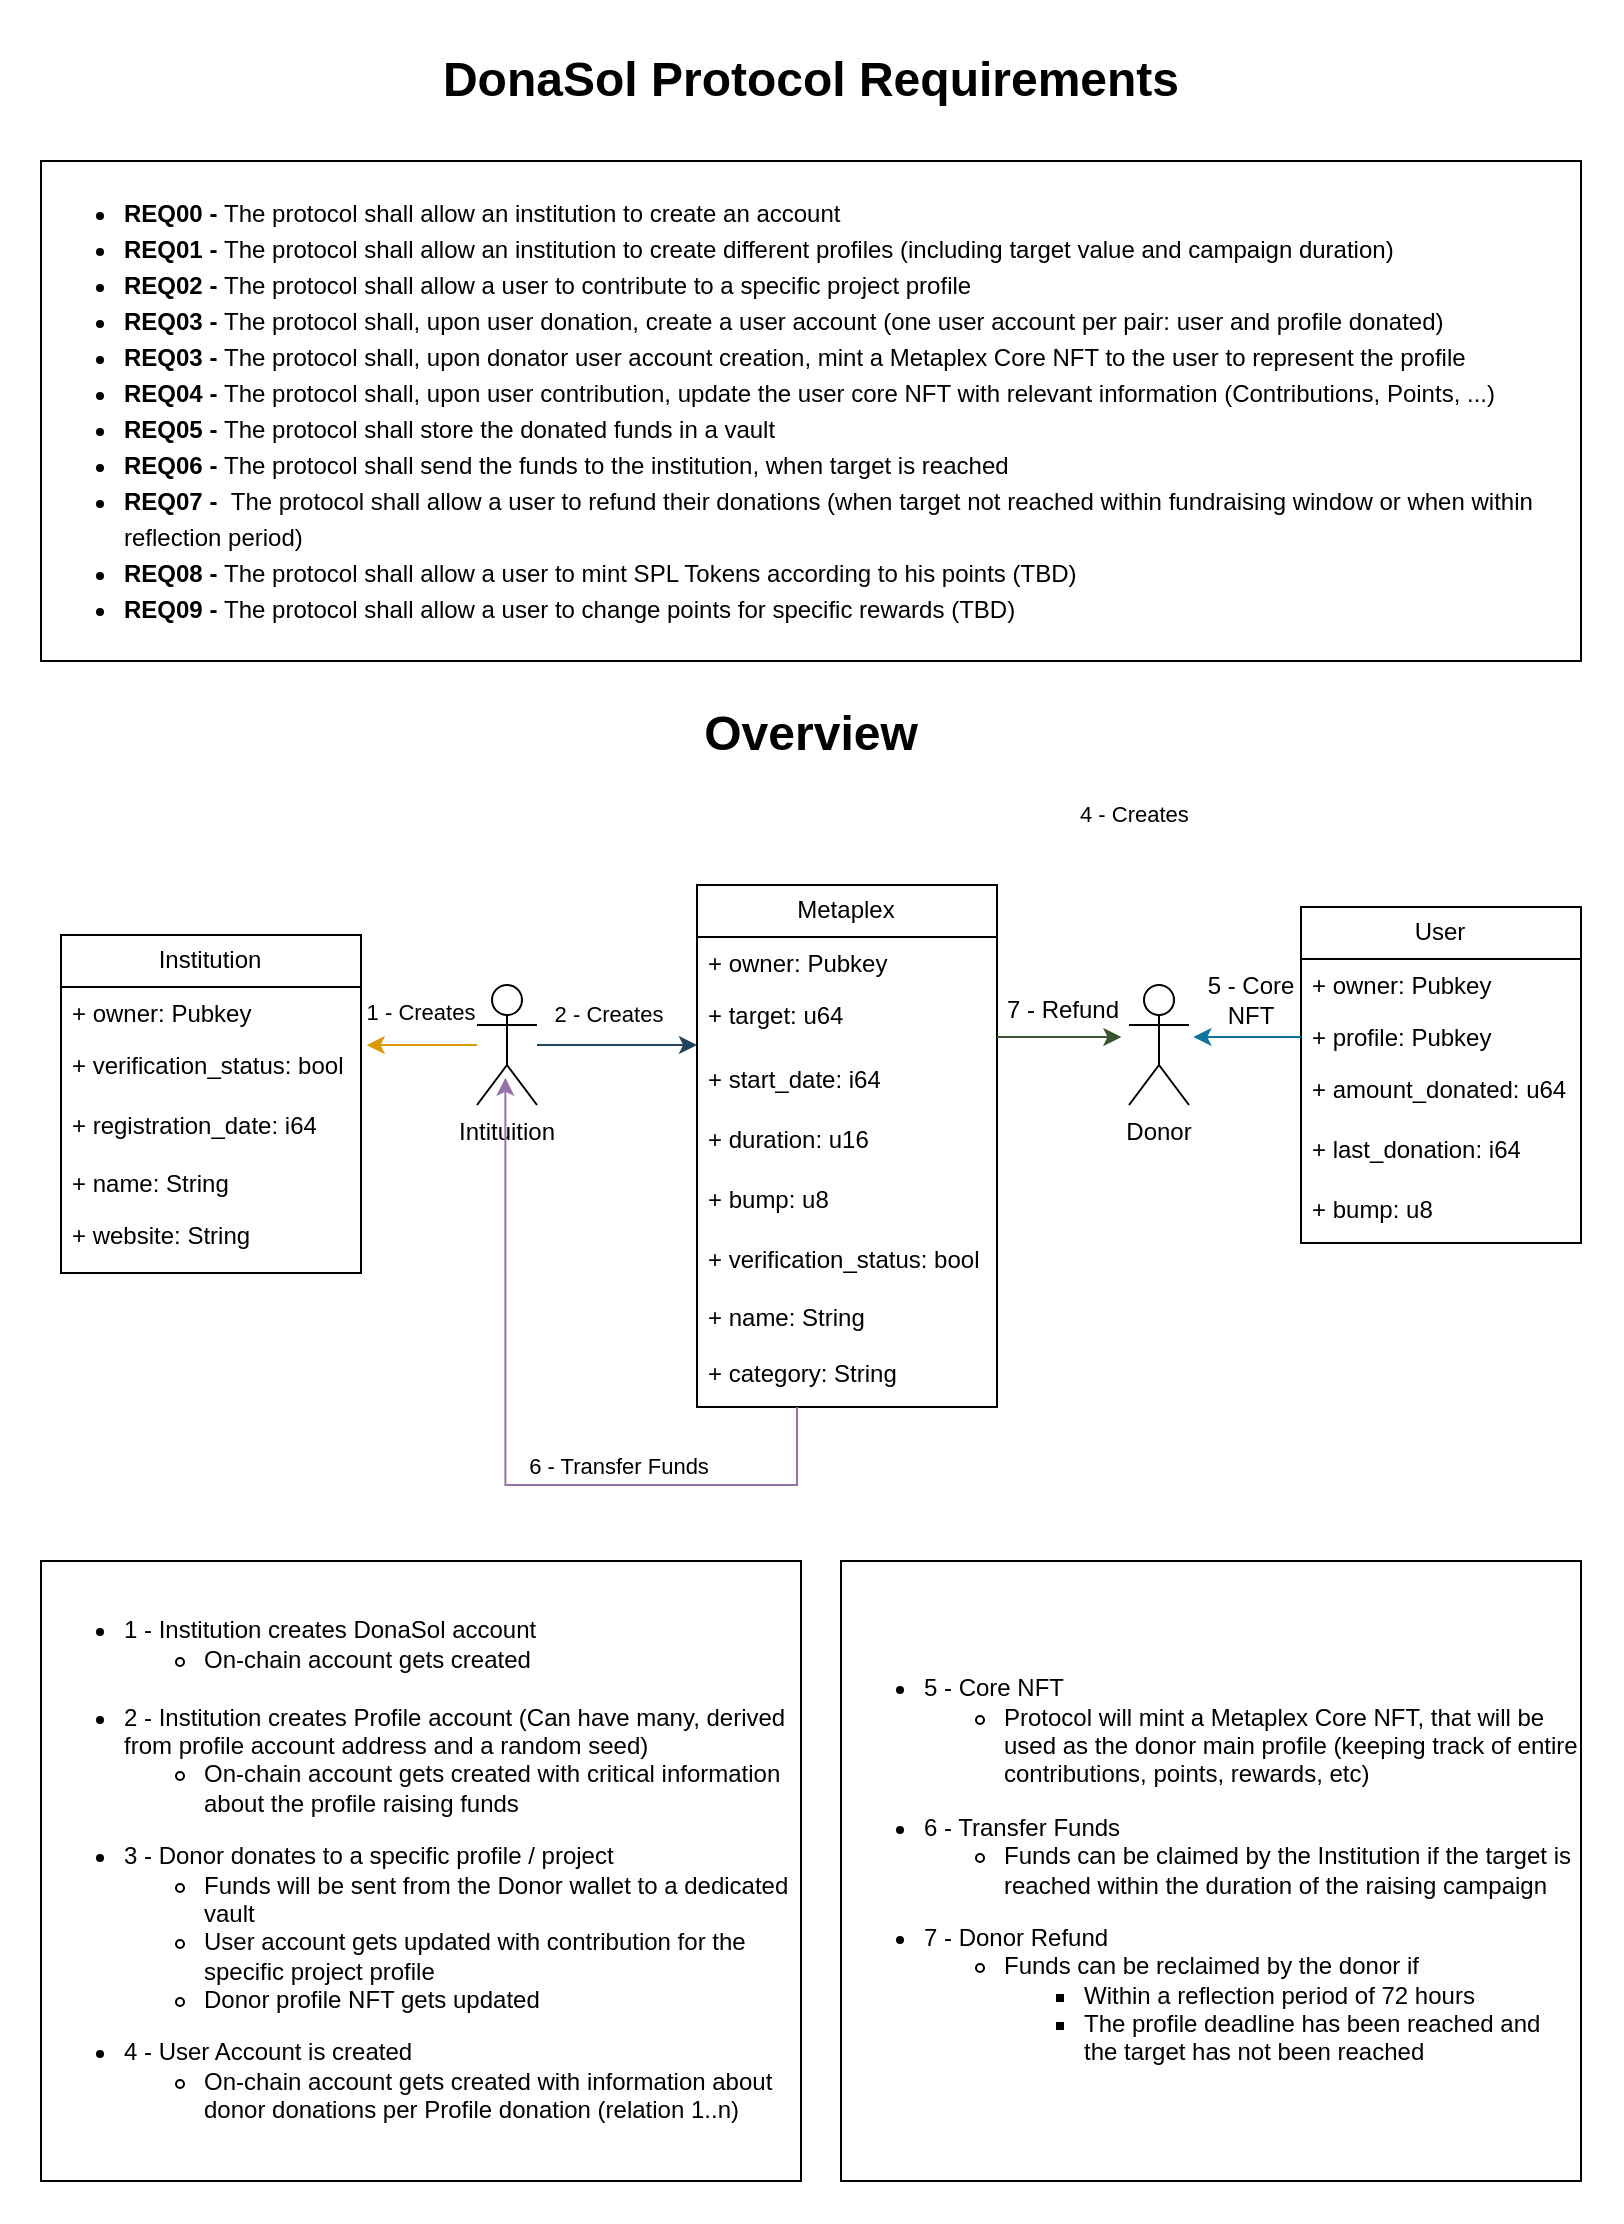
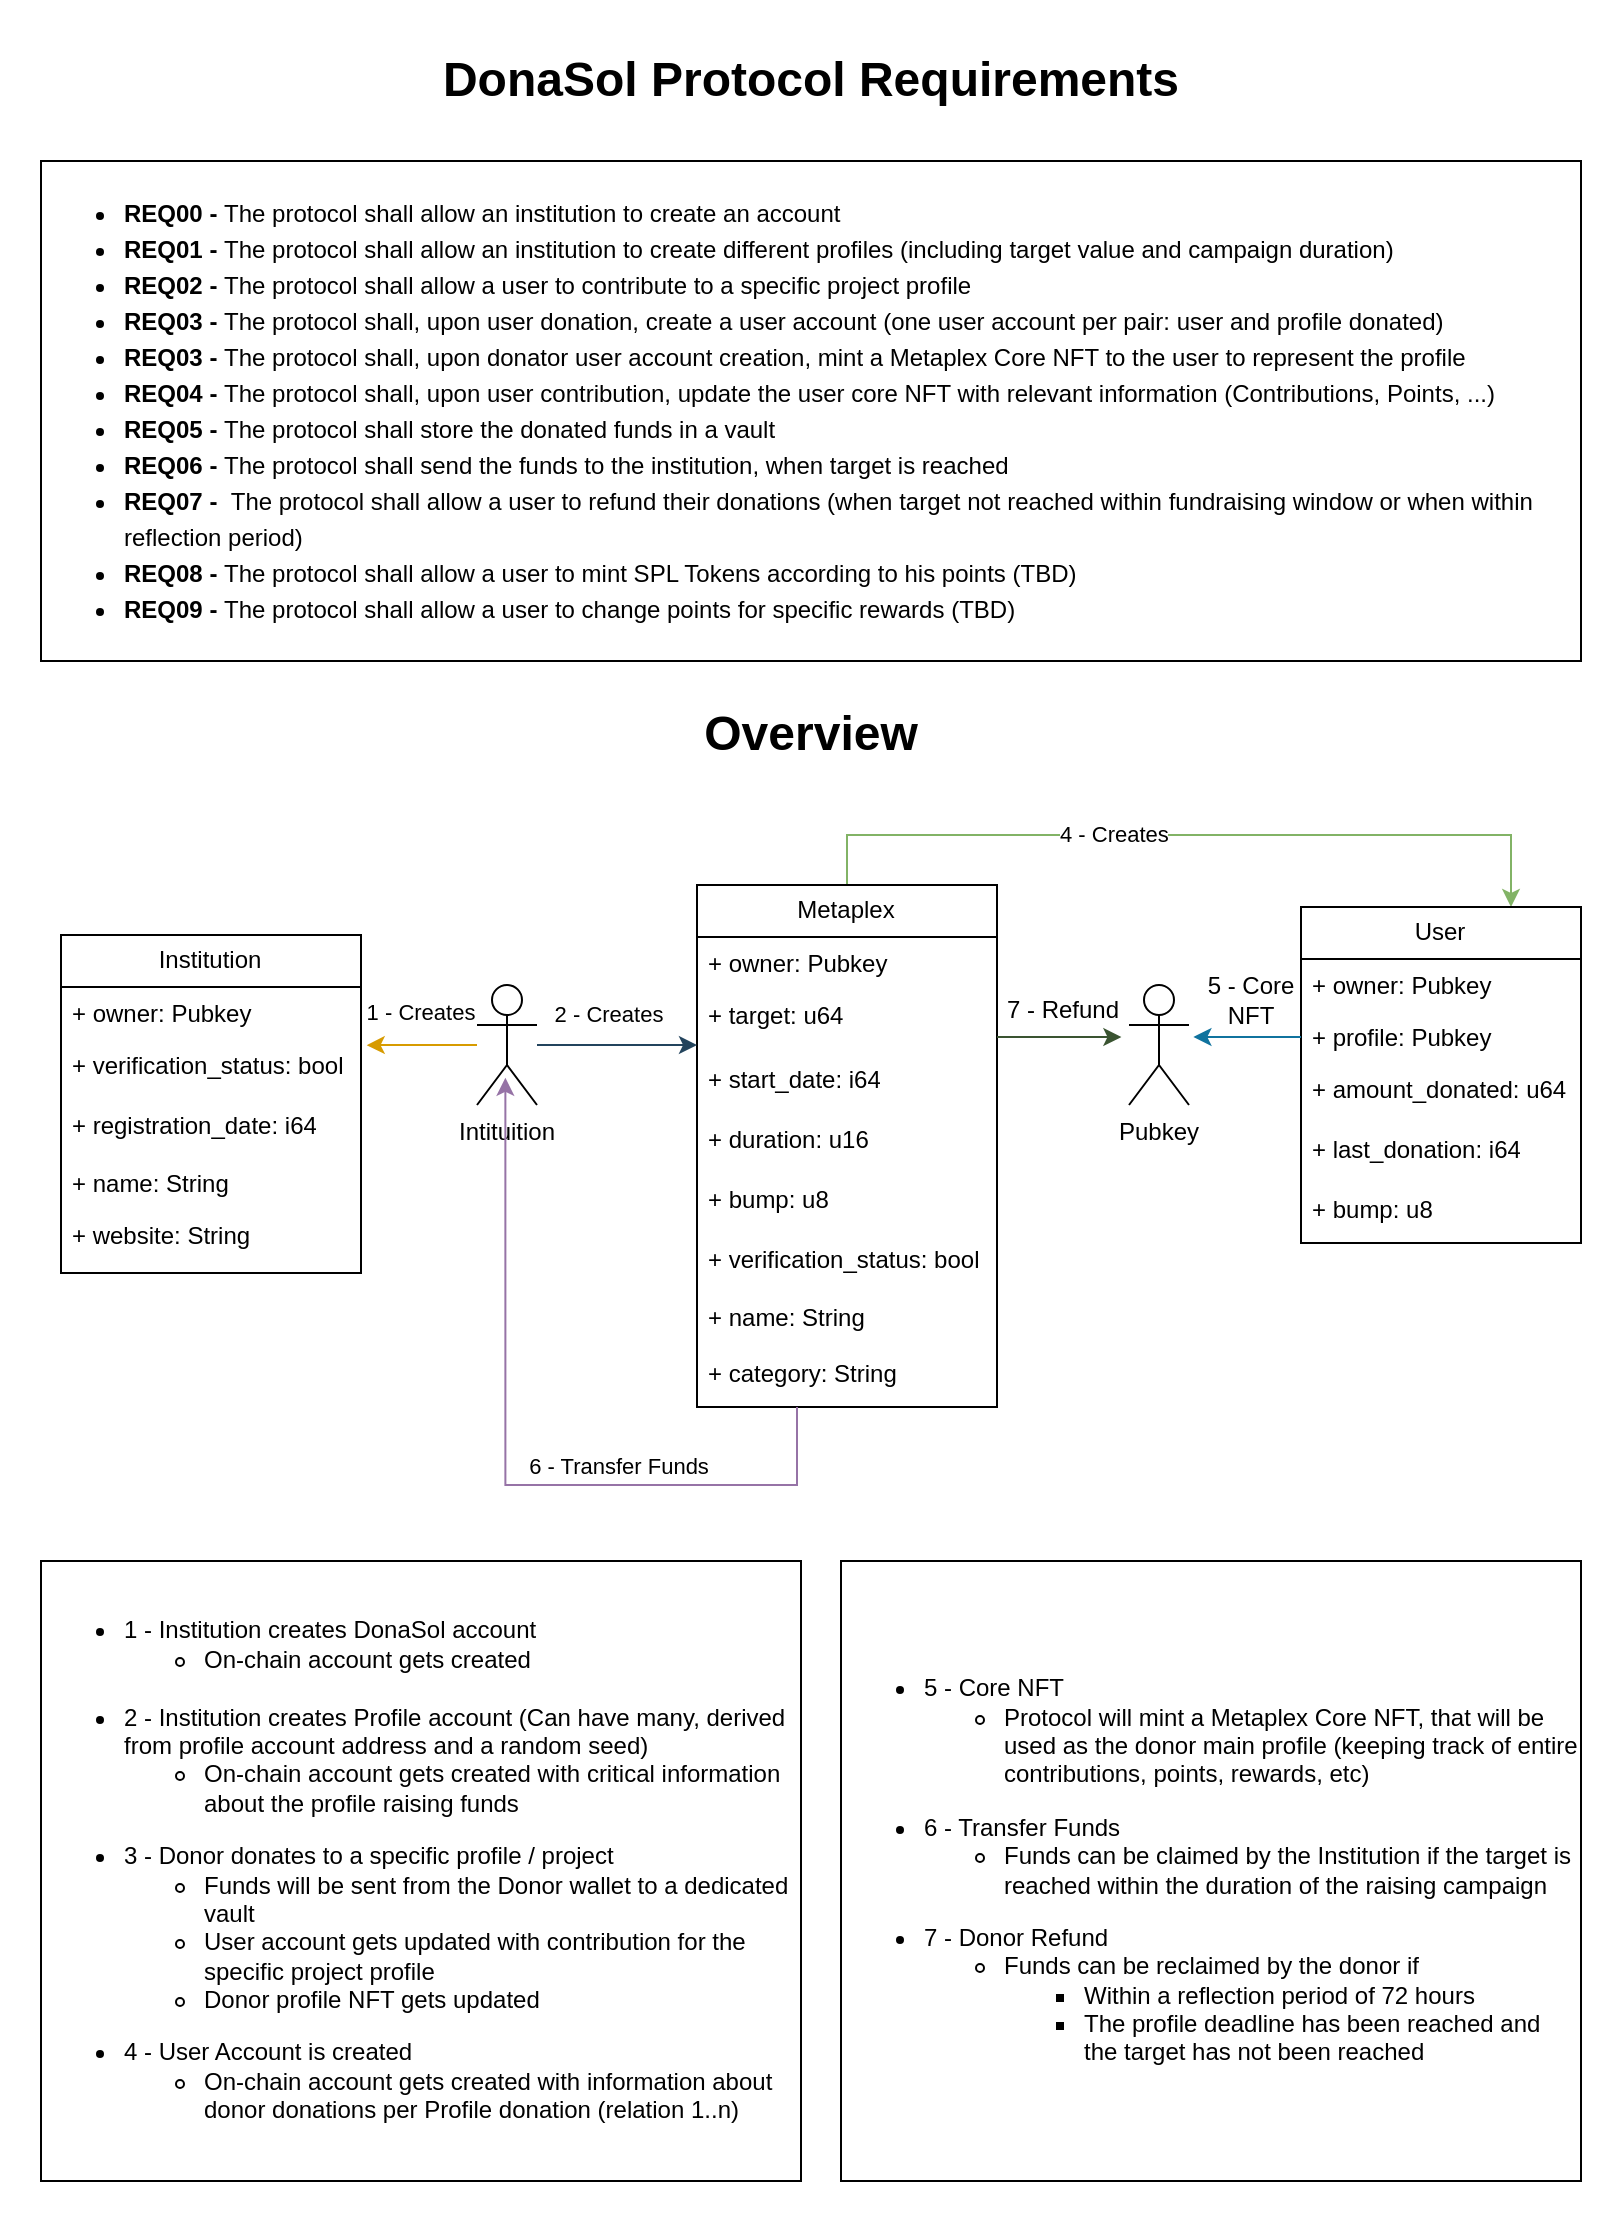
node "4 - Creates": moved (1159, 824) -> (1139, 844)
edge "Metaplex" -> "User": added
node "Donor": label "Donor" -> "Pubkey"
